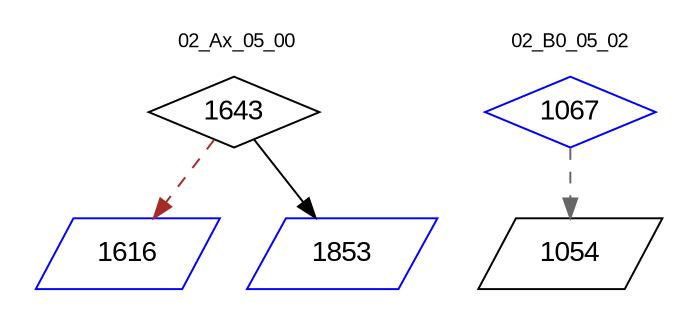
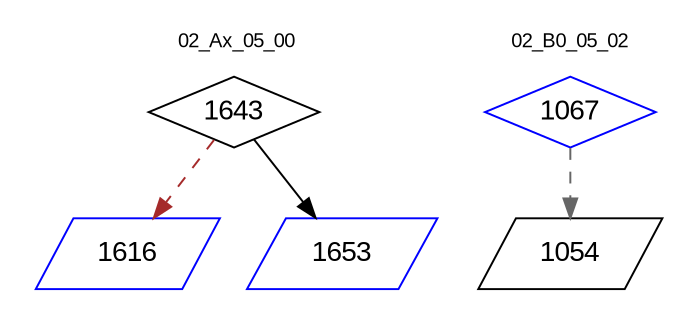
node "1853": label "1853" -> "1653"
